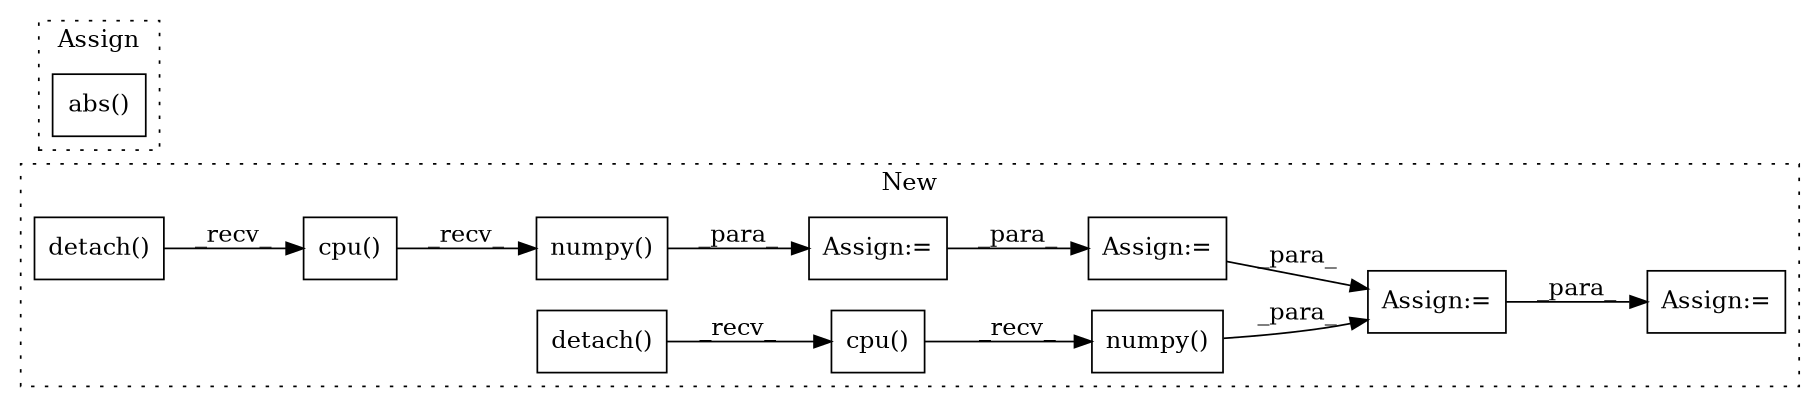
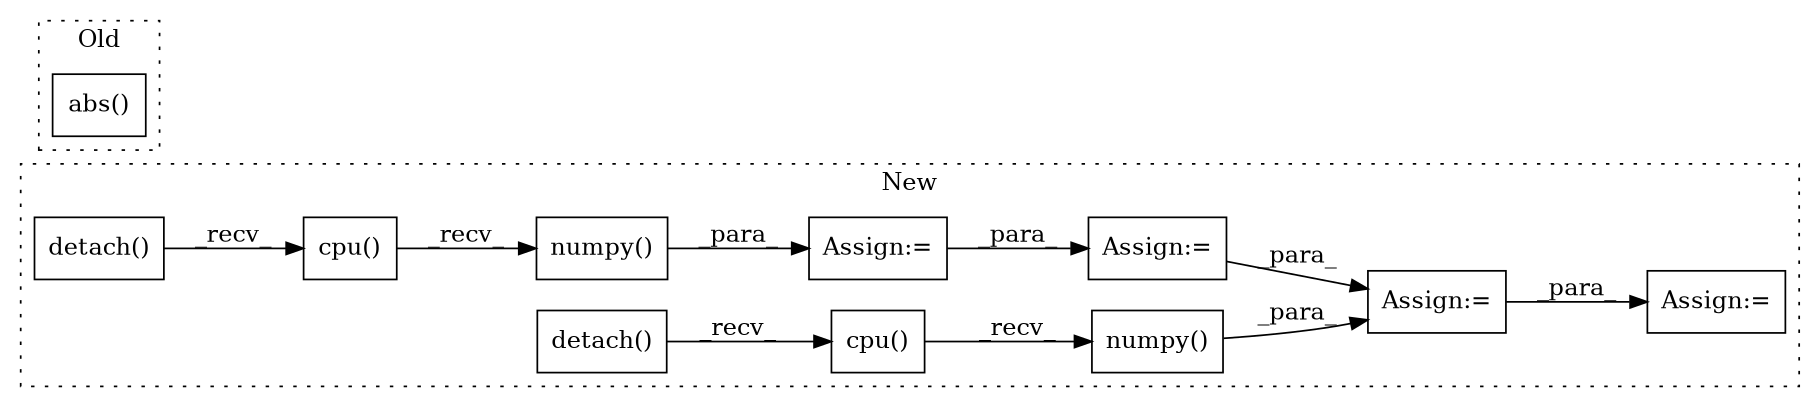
cluster "Assign": label "Assign" -> "Old"
